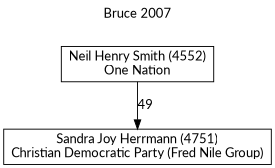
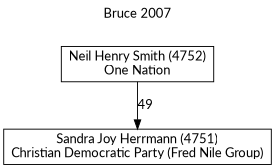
node "Neil Henry Smith (4552) One Nation": label "Neil Henry Smith (4552) One Nation" -> "Neil Henry Smith (4752) One Nation"
